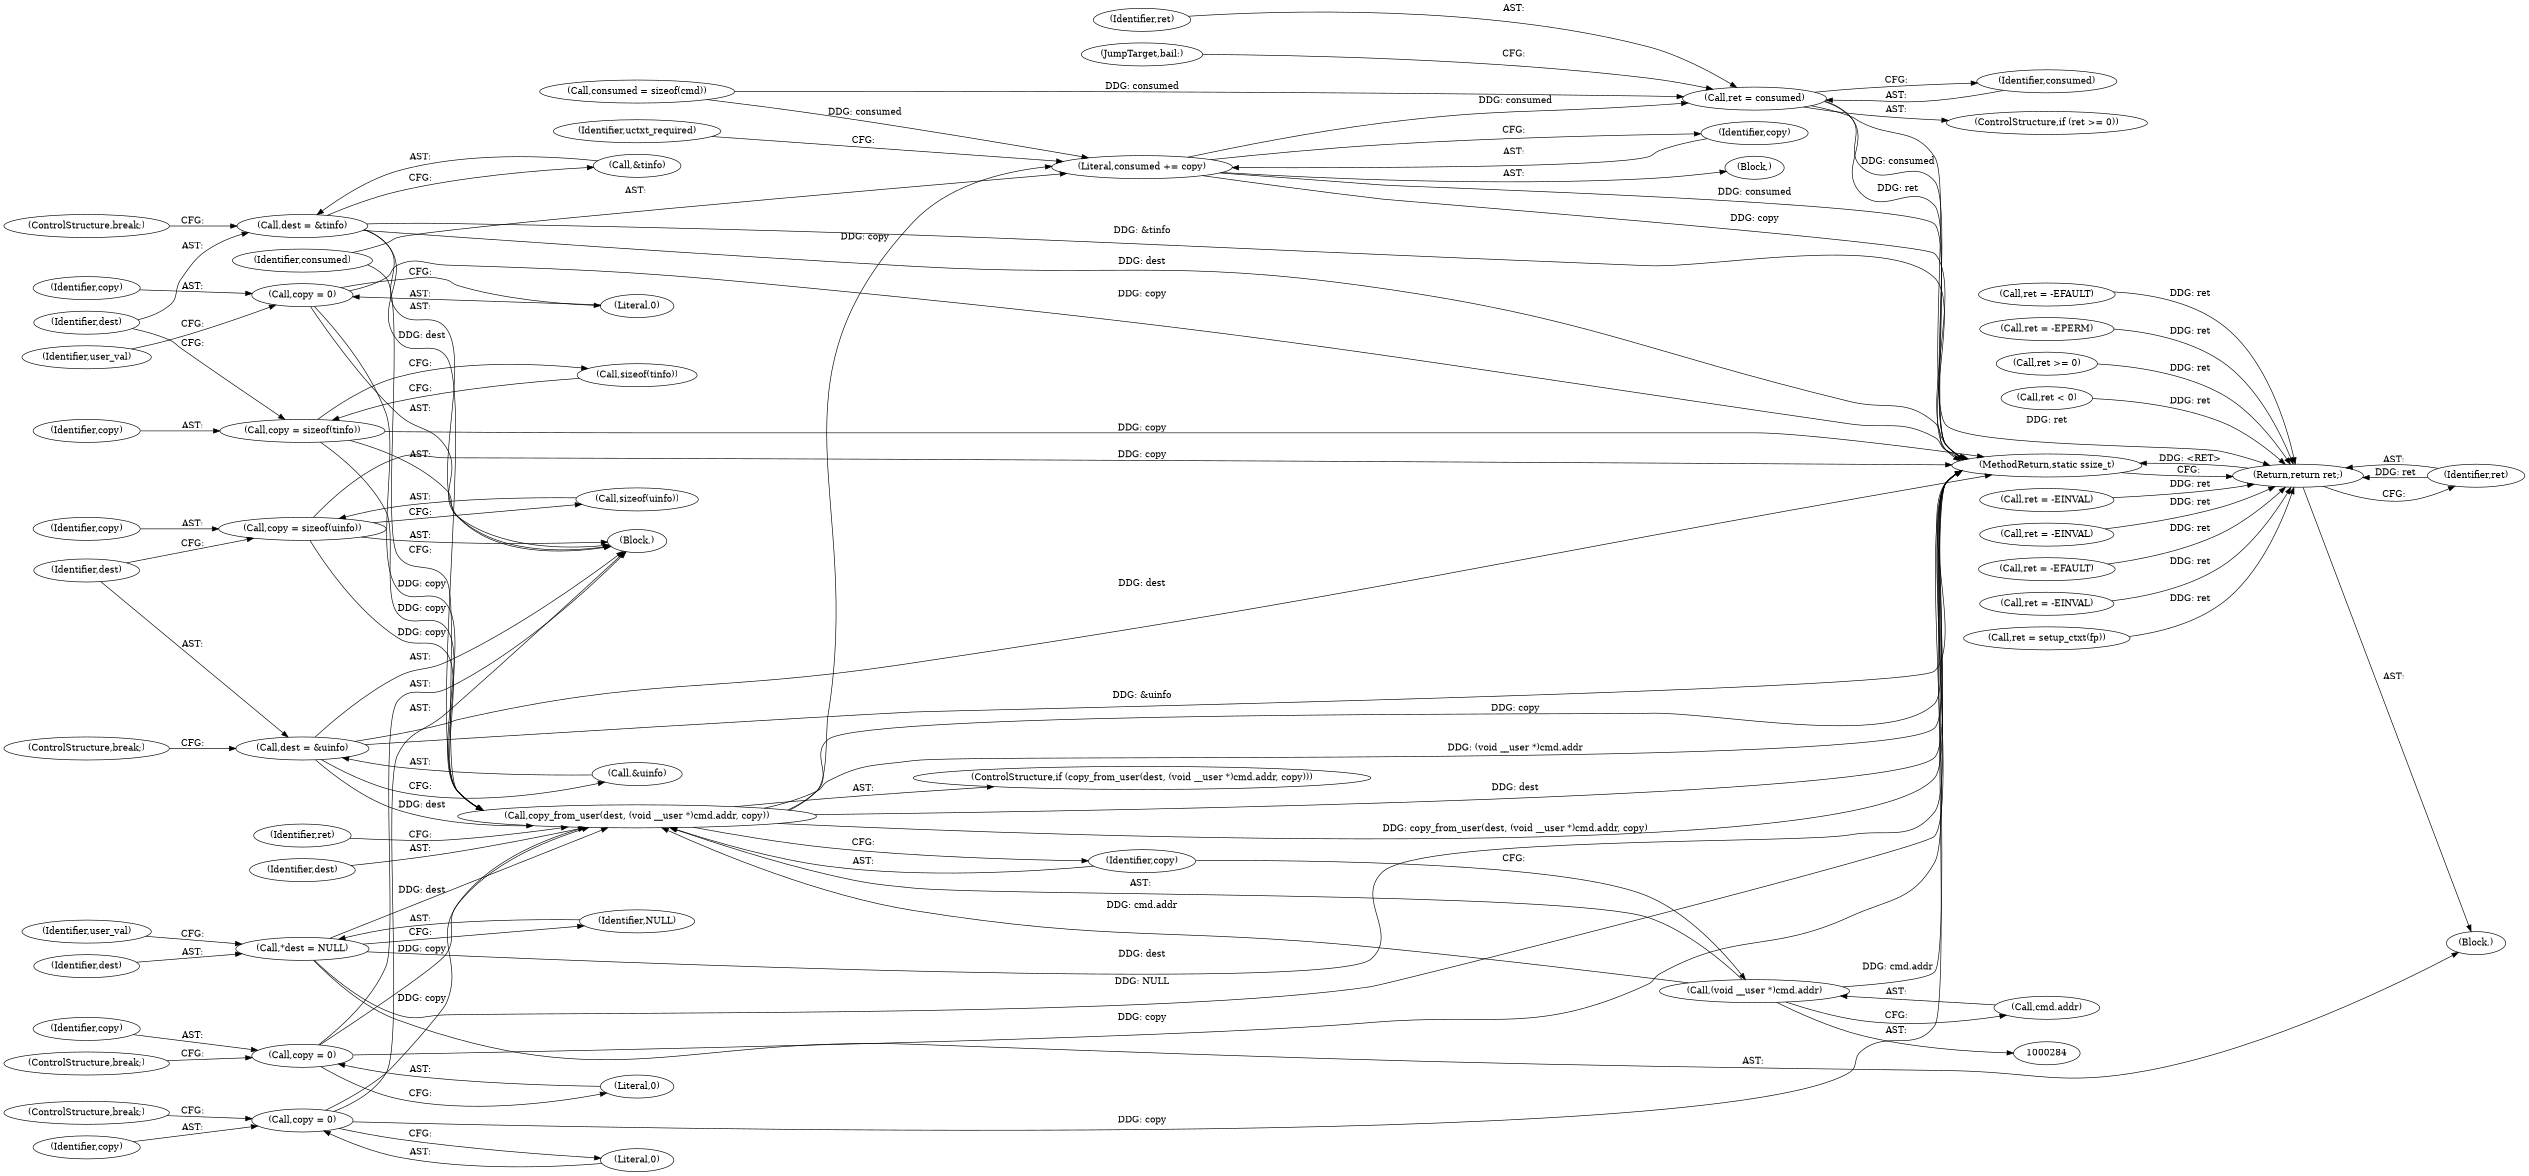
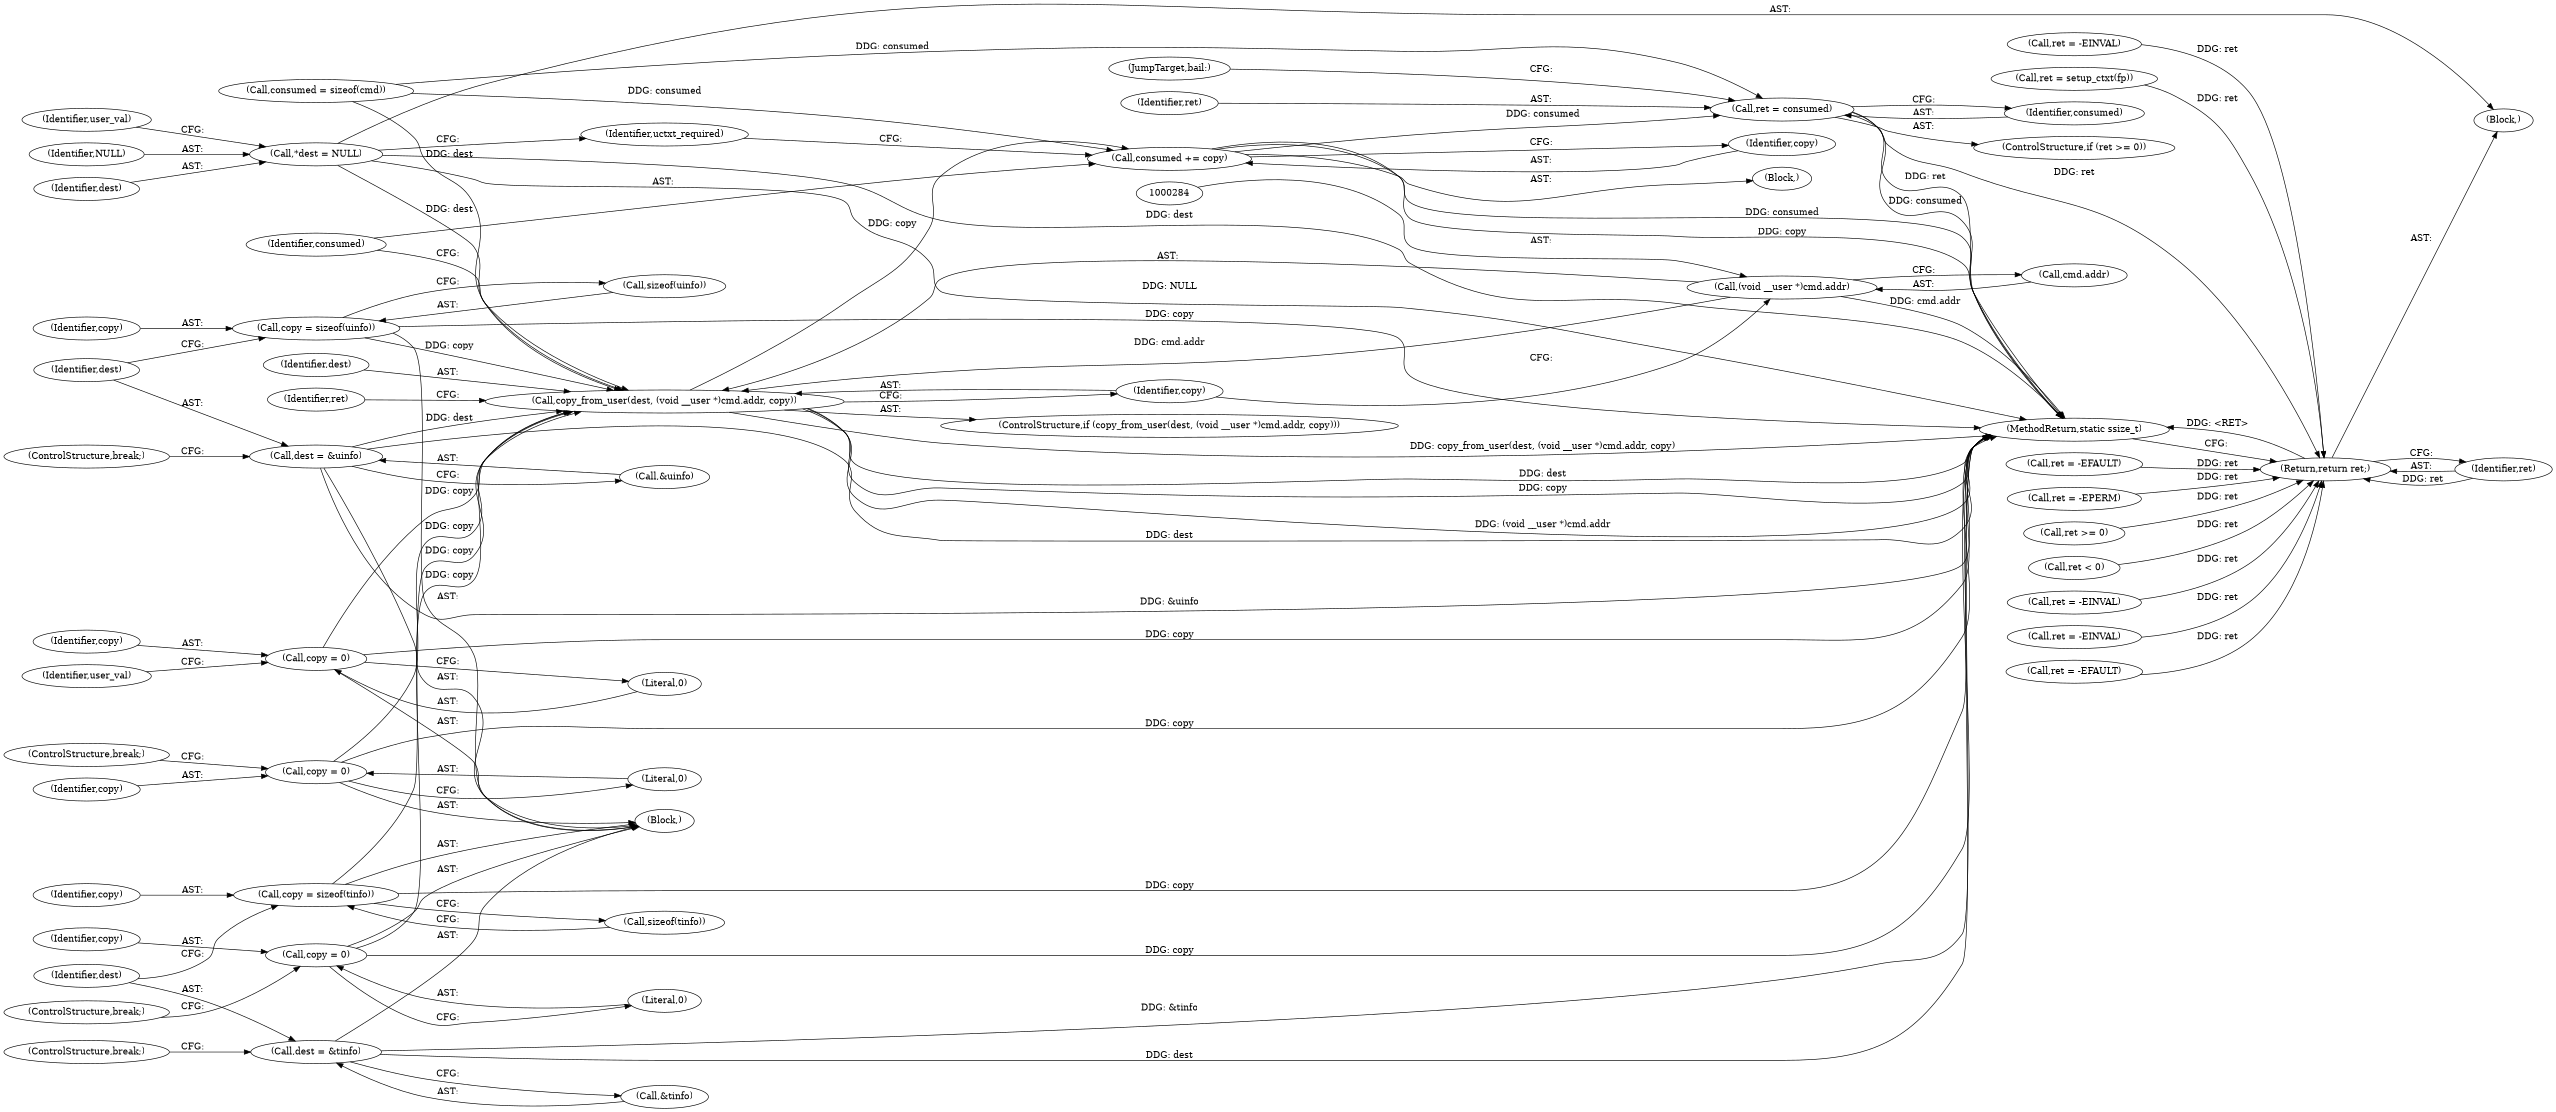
node "(Literal,consumed += copy)": label "(Literal,consumed += copy)" -> "(Call,consumed += copy)"
edge "(Call,dest = &tinfo)" -> "(Call,copy_from_user(dest, (void __user *)cmd.addr, copy))": now "(Call,consumed = sizeof(cmd))" -> "(Call,copy_from_user(dest, (void __user *)cmd.addr, copy))"
edge "(Call,*dest = NULL)" -> "(Identifier,NULL)": now "(Call,*dest = NULL)" -> "(Identifier,uctxt_required)"
edge "(Call,(void __user *)cmd.addr)" -> "1000284": reversed
